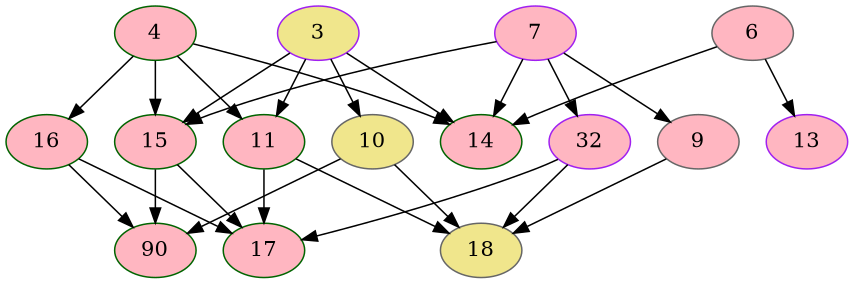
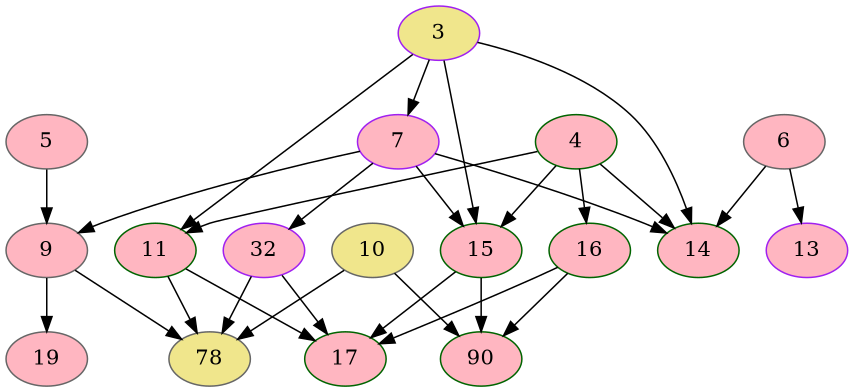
edge "3" -> "10": now "3" -> "7"
node "5": added
node "18": label "18" -> "78"
node "19": added
